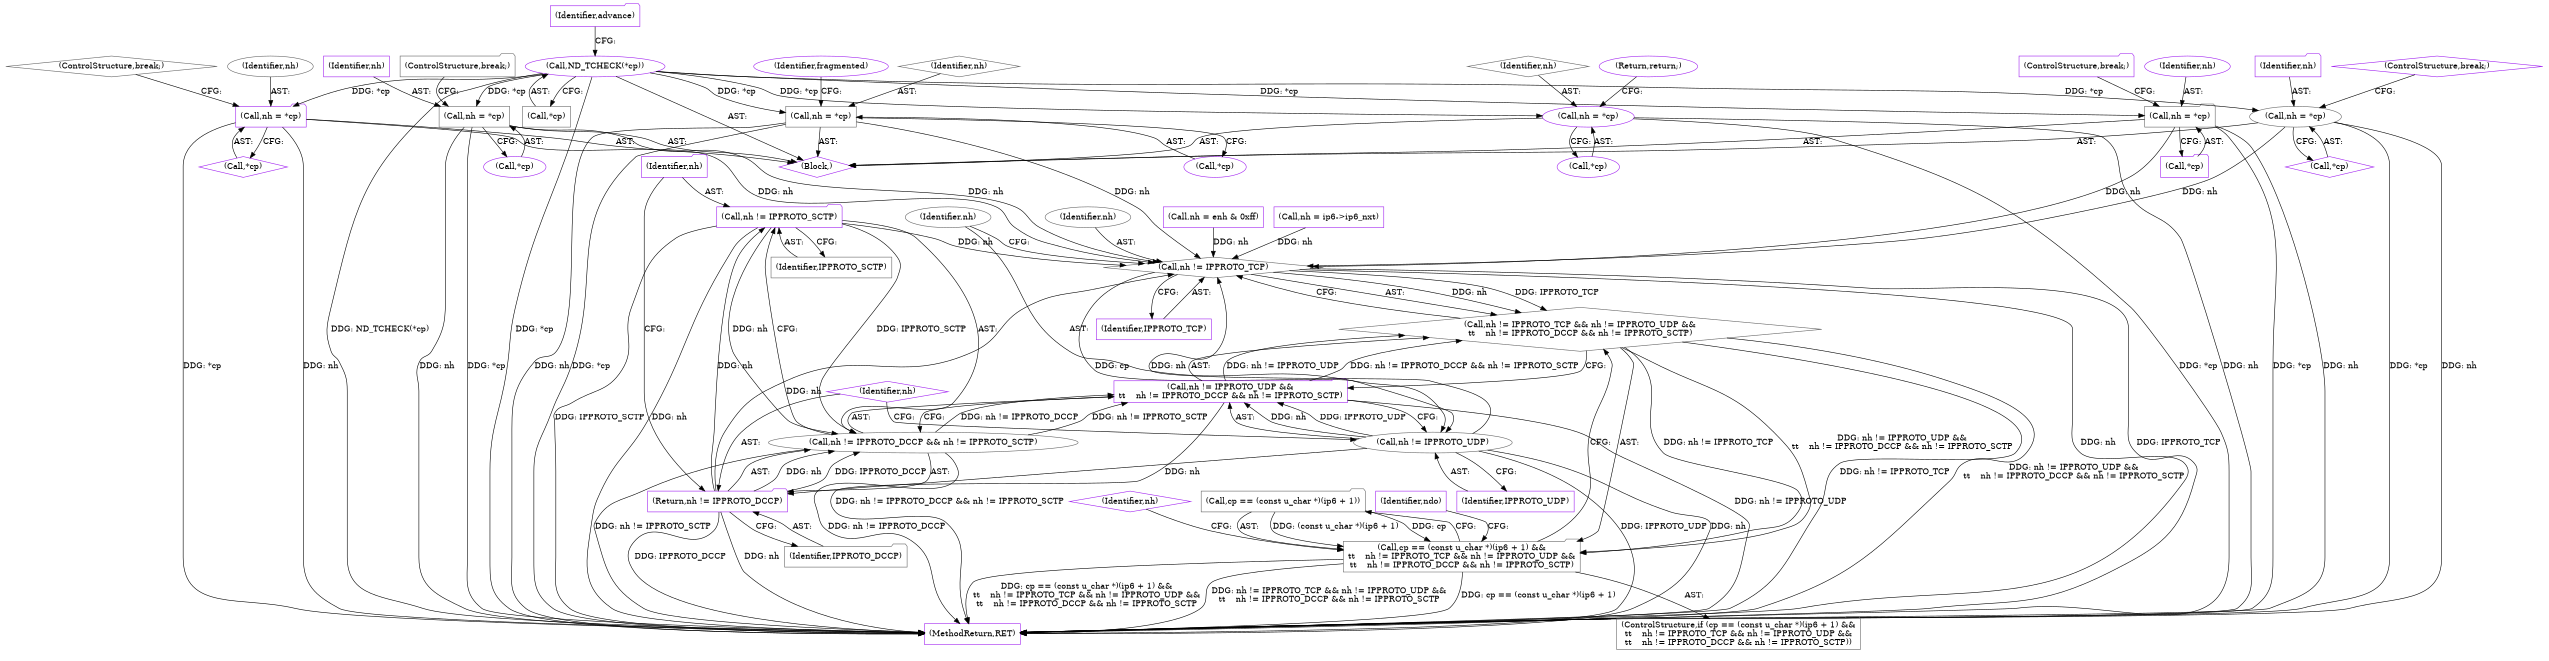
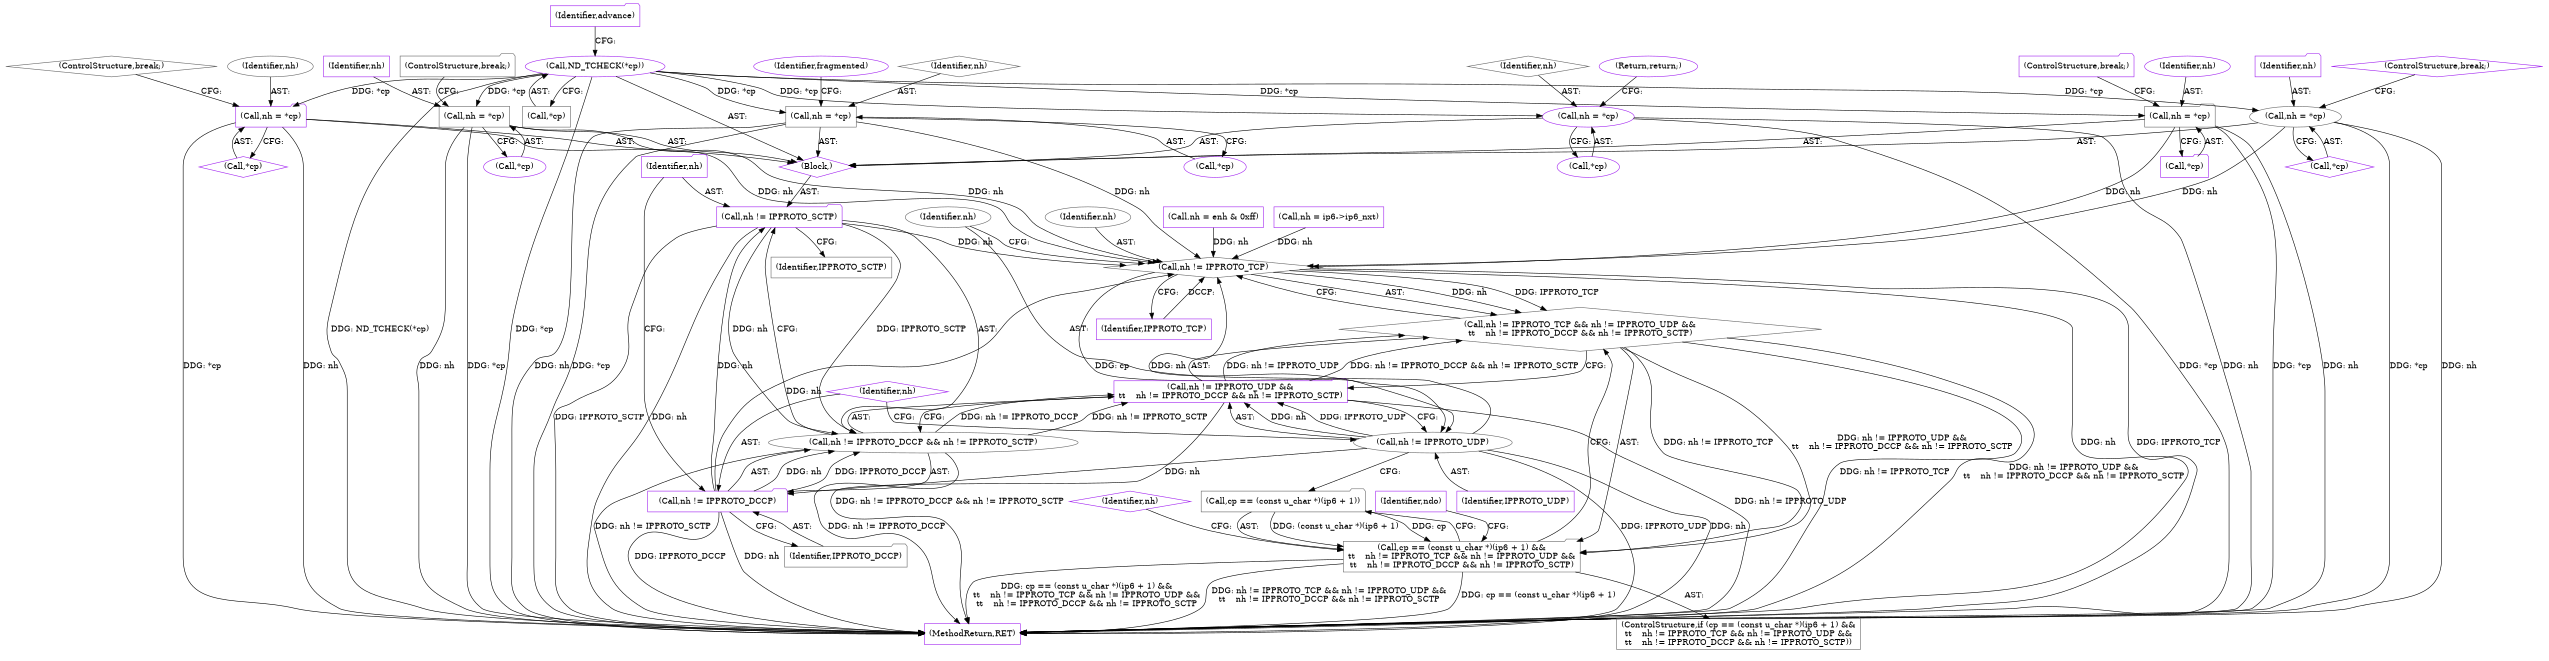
edge "(Identifier,IPPROTO_SCTP)" -> "(Call,nh != IPPROTO_SCTP)": now "(Block,)" -> "(Call,nh != IPPROTO_SCTP)"
edge "(Identifier,IPPROTO_TCP)" -> "(Call,nh != IPPROTO_TCP)": label "AST: " -> "DCCP: "
edge "(Call,nh != IPPROTO_UDP)" -> "(Identifier,IPPROTO_UDP)": now "(Call,nh != IPPROTO_UDP)" -> "(Call,cp == (const u_char *)(ip6 + 1))"
node "(Return,nh != IPPROTO_DCCP)": label "(Return,nh != IPPROTO_DCCP)" -> "(Call,nh != IPPROTO_DCCP)"
